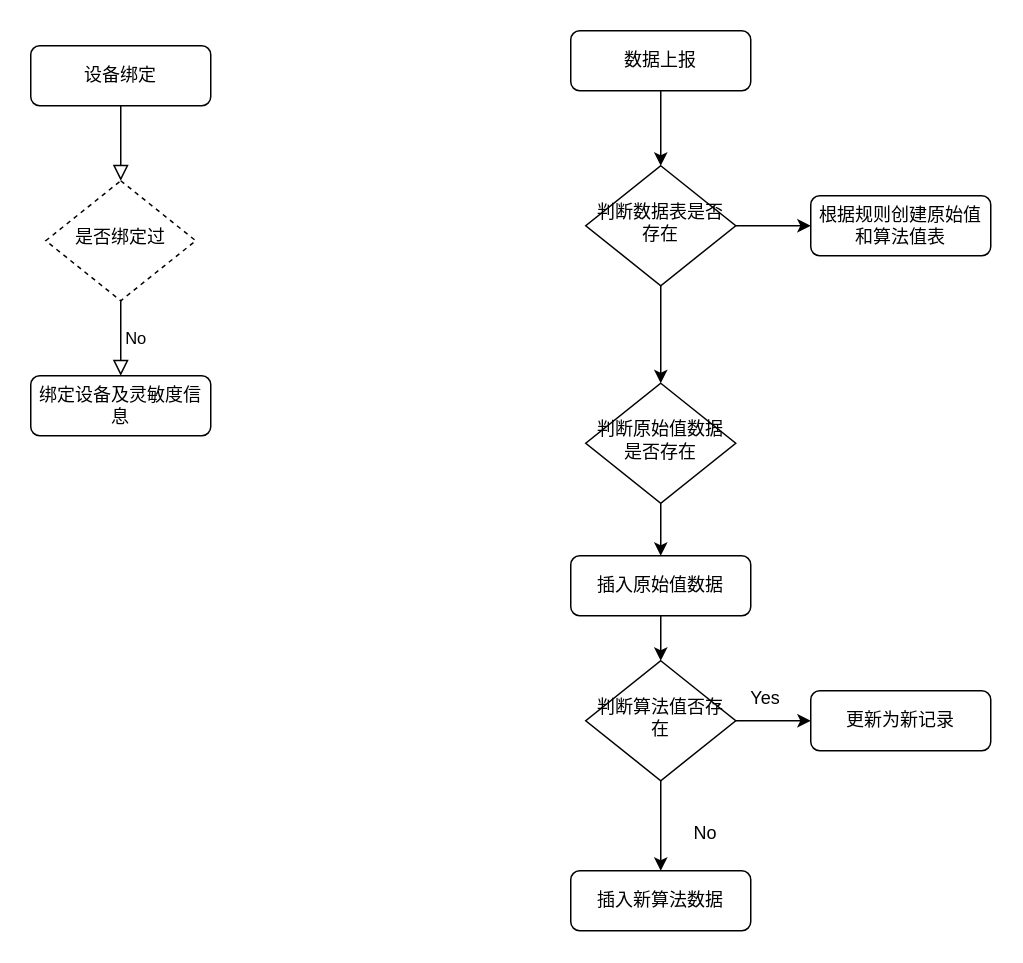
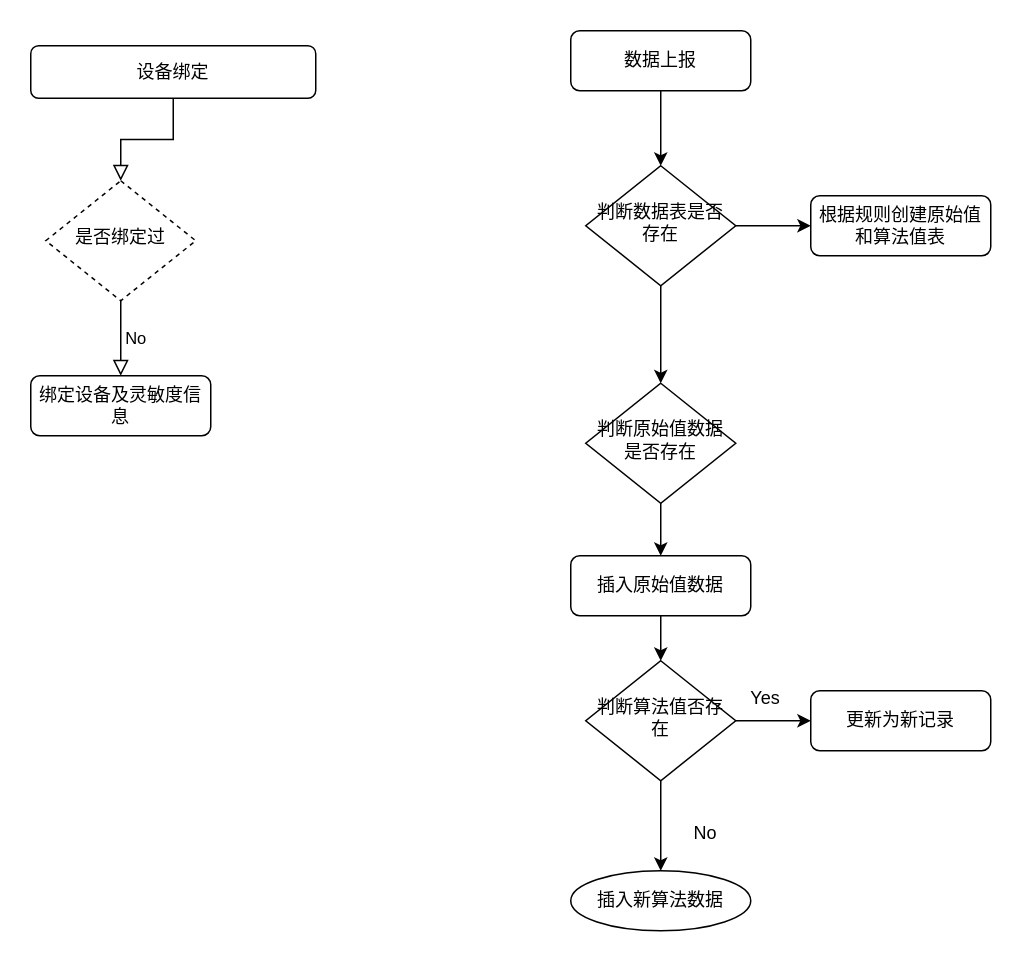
node "设备绑定": size 180x60 -> 285x53
node "插入新算法数据": shape rounded rectangle -> ellipse
